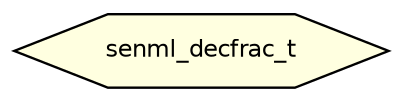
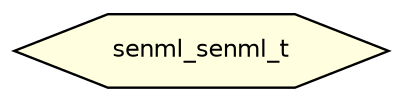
node "senml_decfrac_t": label "senml_decfrac_t" -> "senml_senml_t"
